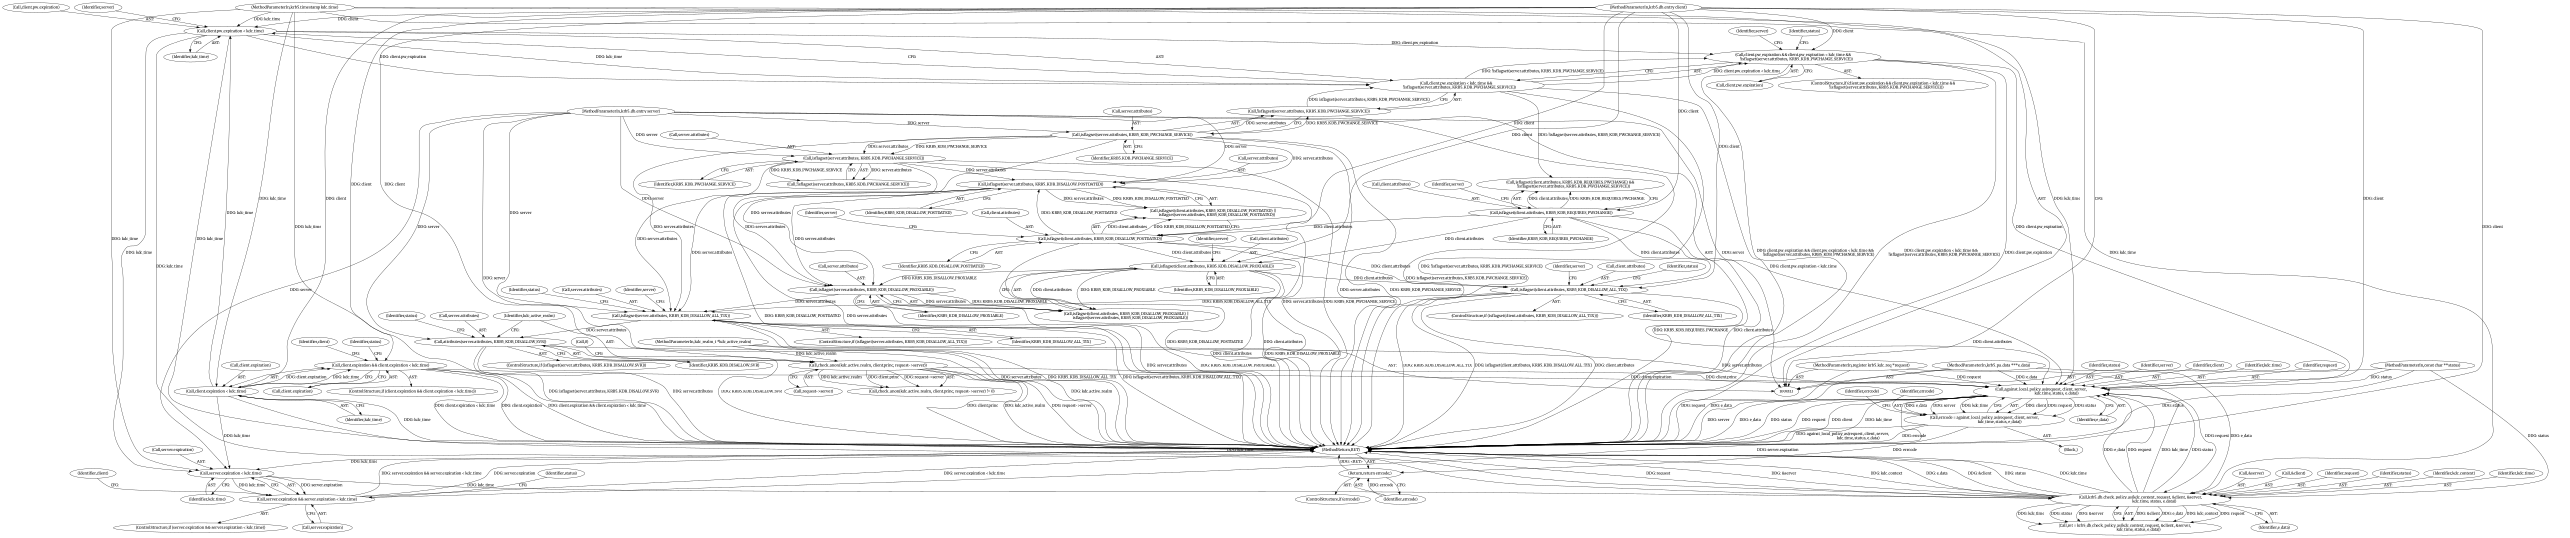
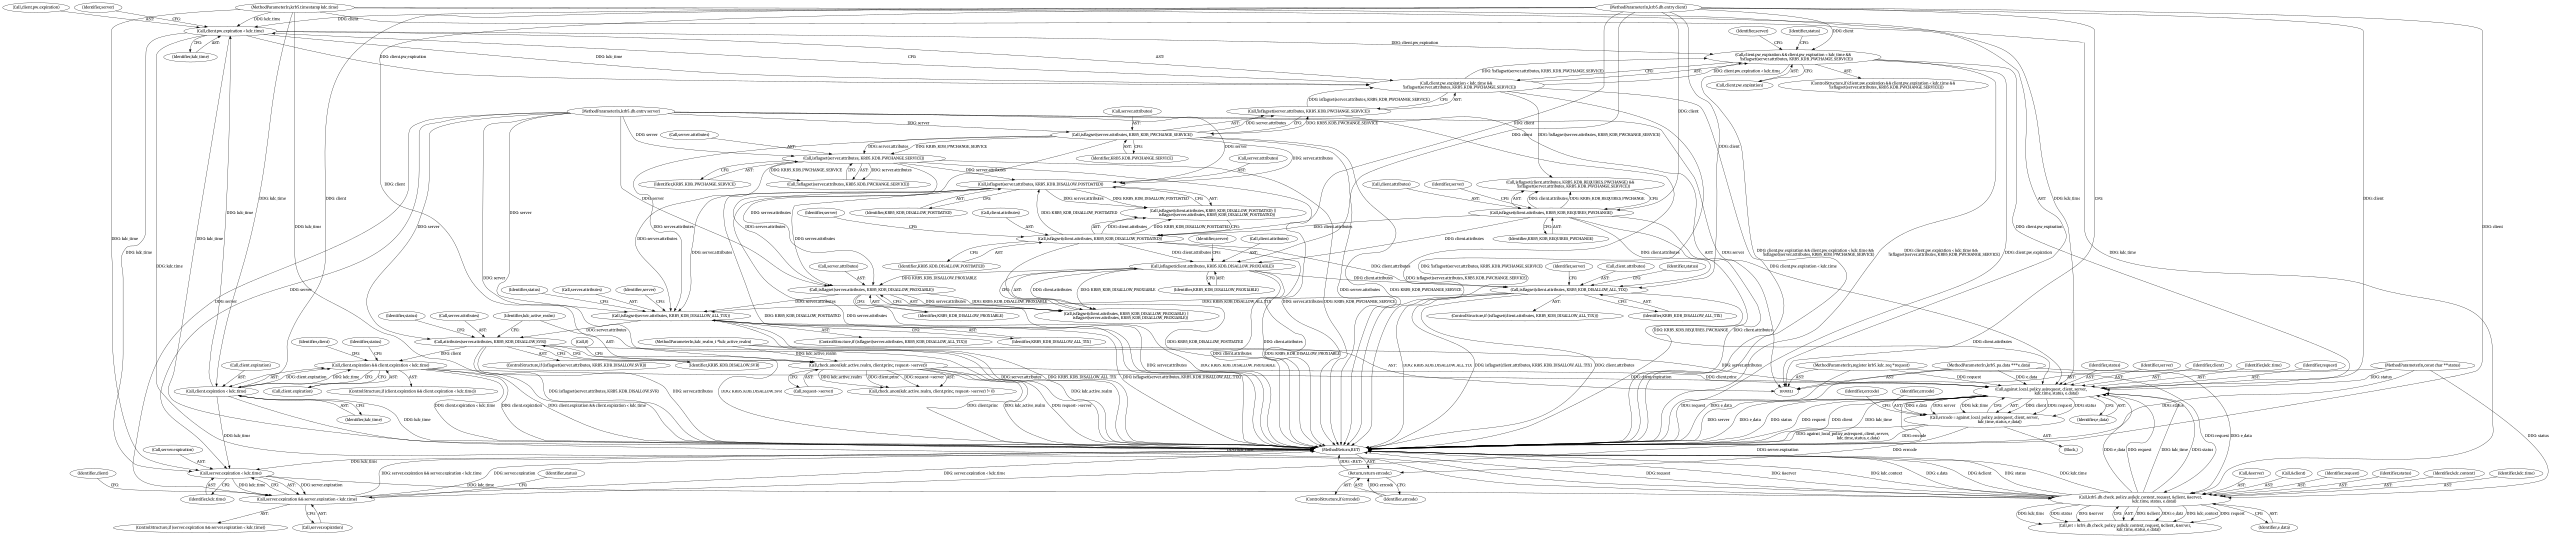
edge "(MethodParameterIn,krb5_db_entry client)" -> "(Call,client.expiration && client.expiration < kdc_time)": now "(Call,attributes(server.attributes, KRB5_KDB_DISALLOW_SVR))" -> "(Call,client.expiration && client.expiration < kdc_time)"
edge "(MethodParameterIn,krb5_db_entry server)" -> "(Call,server.expiration && server.expiration < kdc_time)": added, label "DDG: server"
edge "(Identifier,KRB5_KDB_DISALLOW_SVR)" -> "(Call,attributes(server.attributes, KRB5_KDB_DISALLOW_SVR))": label "AST: " -> "CFG: "
